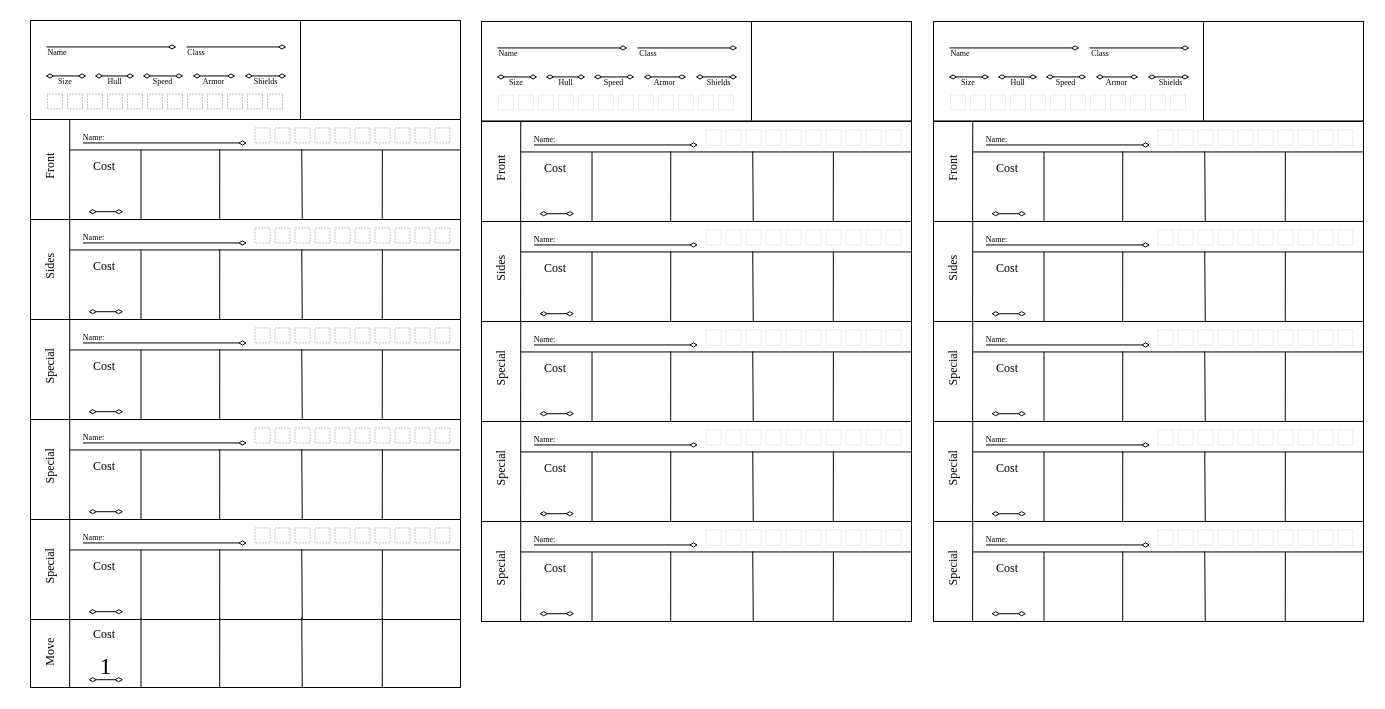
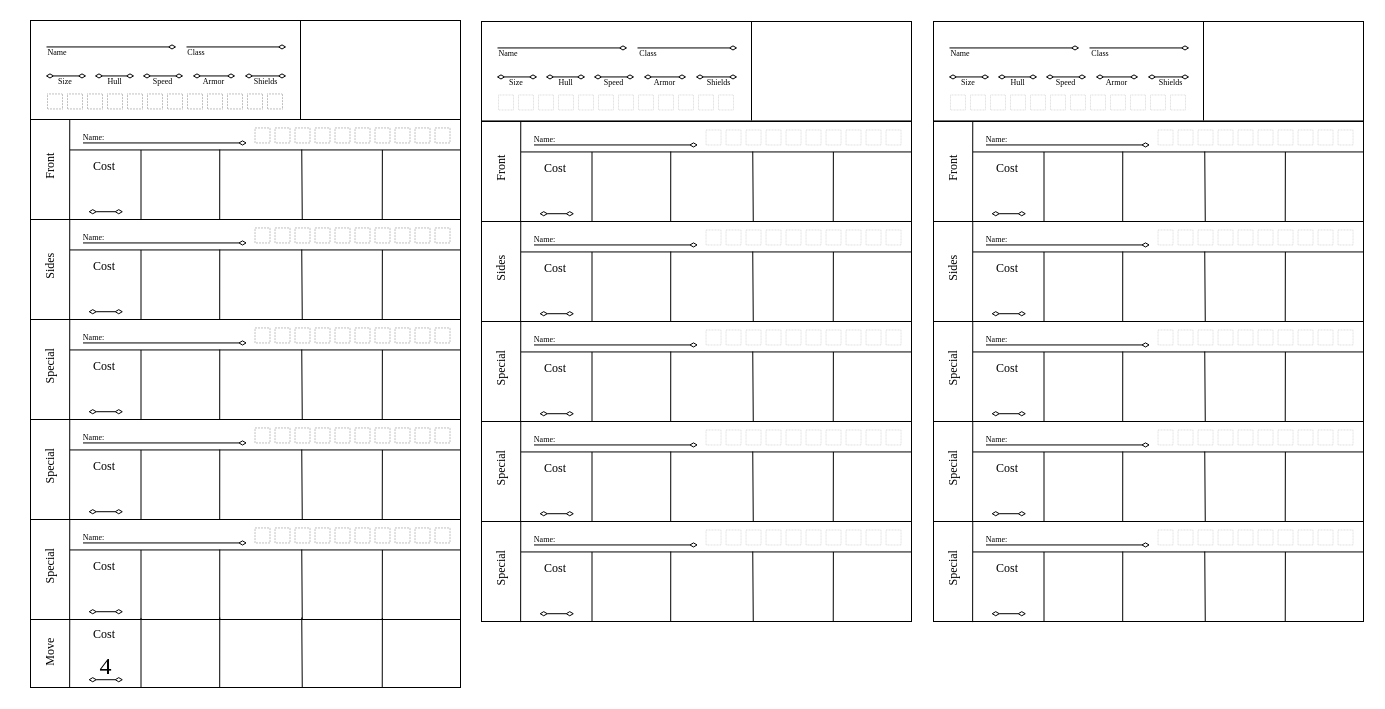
node "1": label "1" -> "4"
